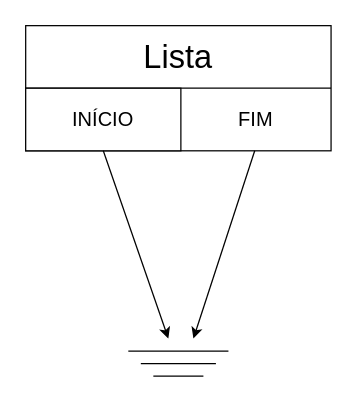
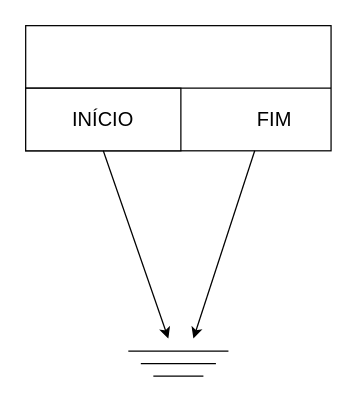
node "Lista": removed
node "FIM": moved (256, 119) -> (274, 119)
